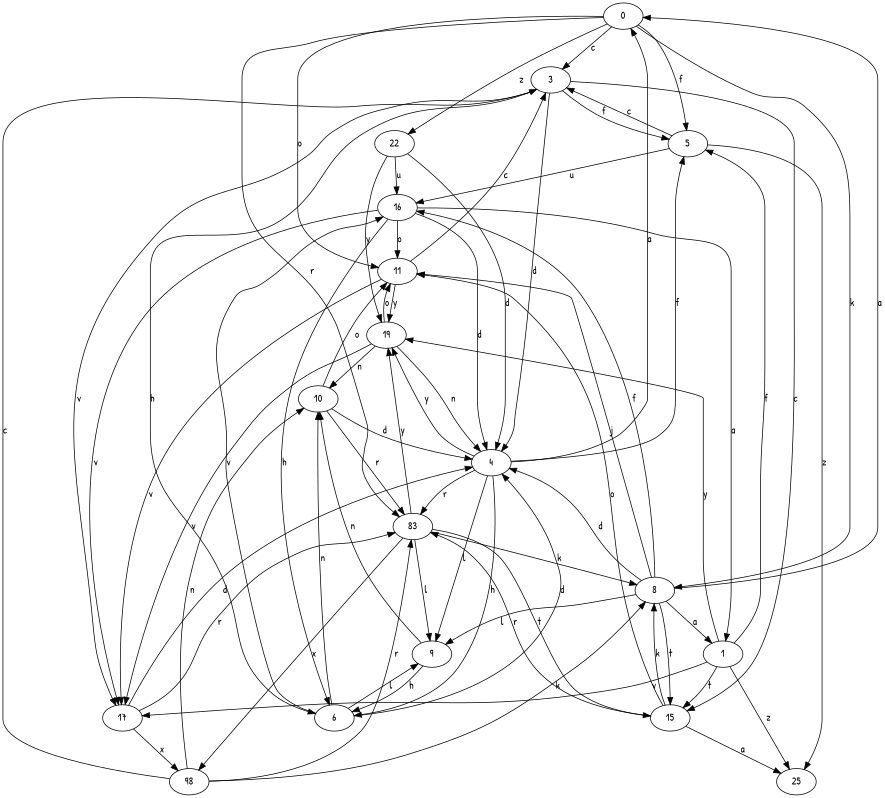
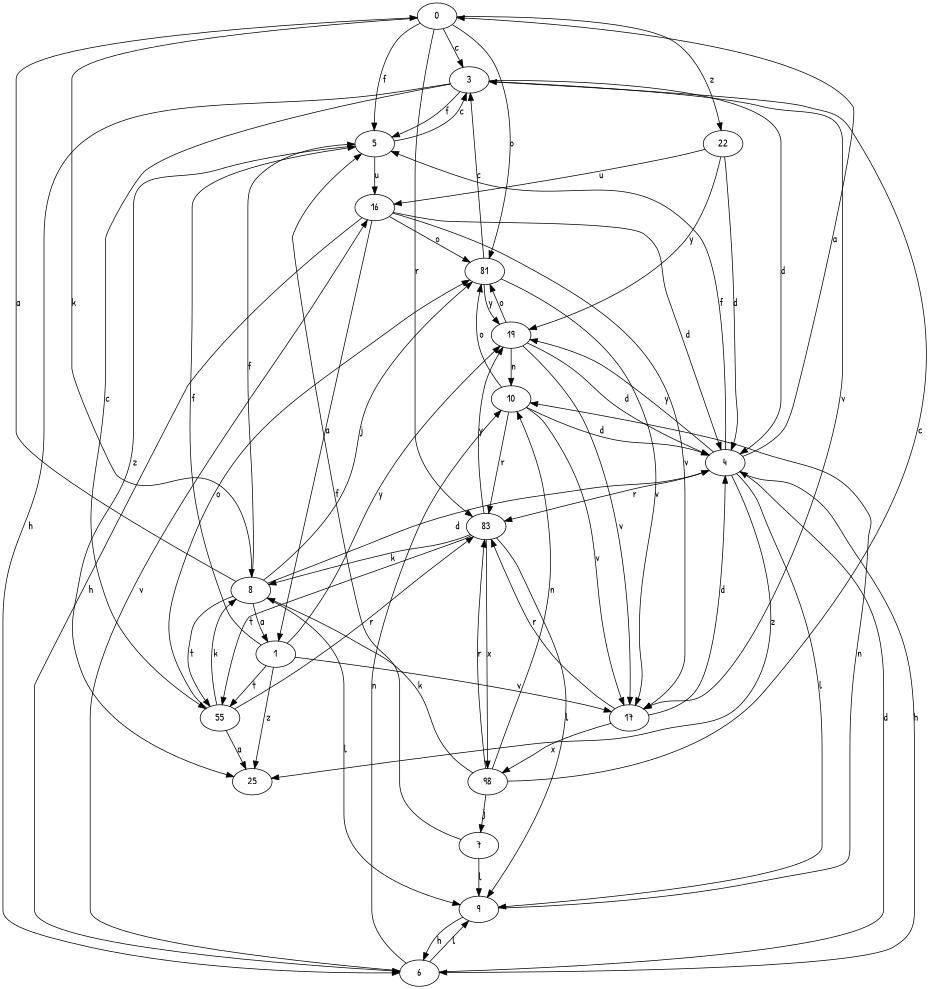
node "11": label "11" -> "81"
edge "8" -> "16": now "8" -> "5"
edge "19" -> "4": label "n" -> "d"
edge "10" -> "17": added, label "v"
node "15": label "15" -> "55"
edge "4" -> "25": added, label "z"
node "7": added
